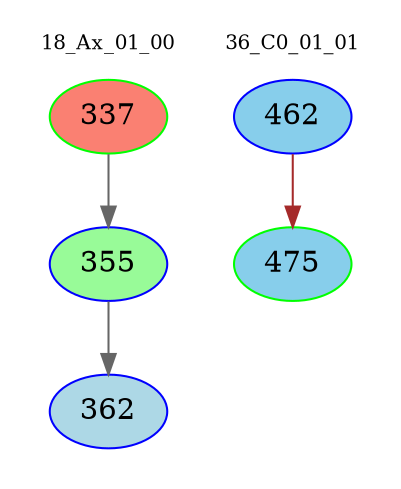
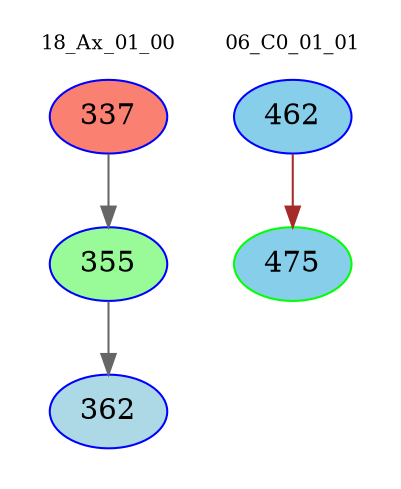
cluster "36_C0_01_01": label "36_C0_01_01" -> "06_C0_01_01"
node "337": color green -> blue
